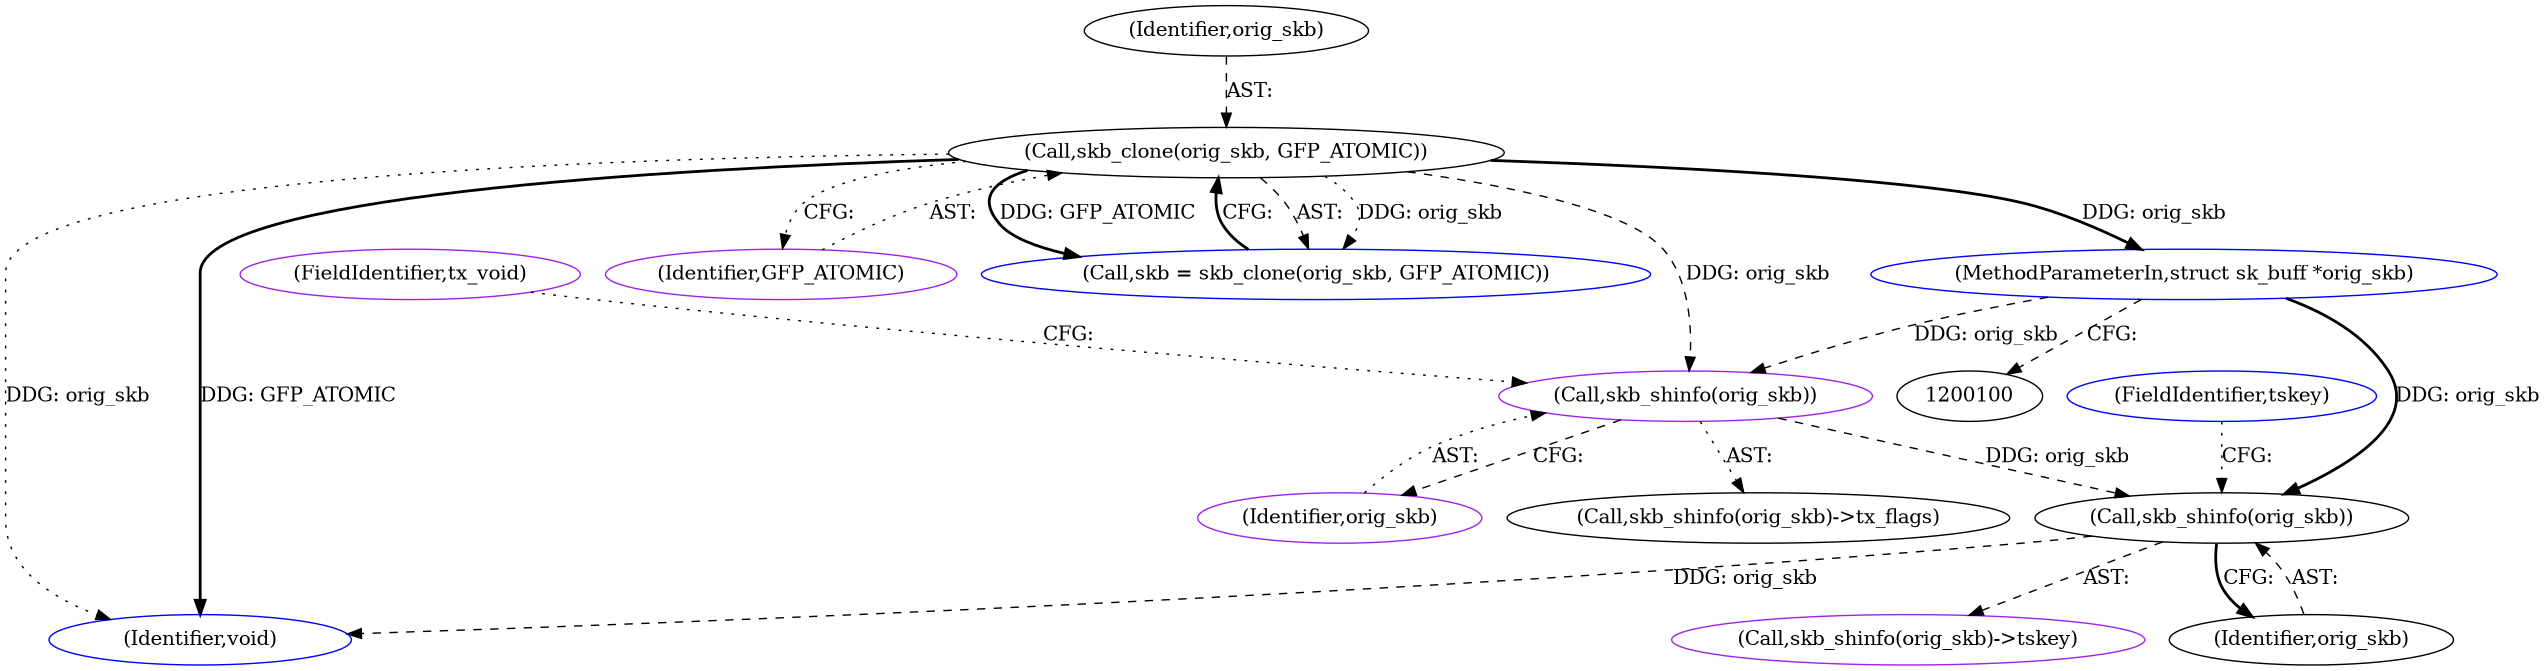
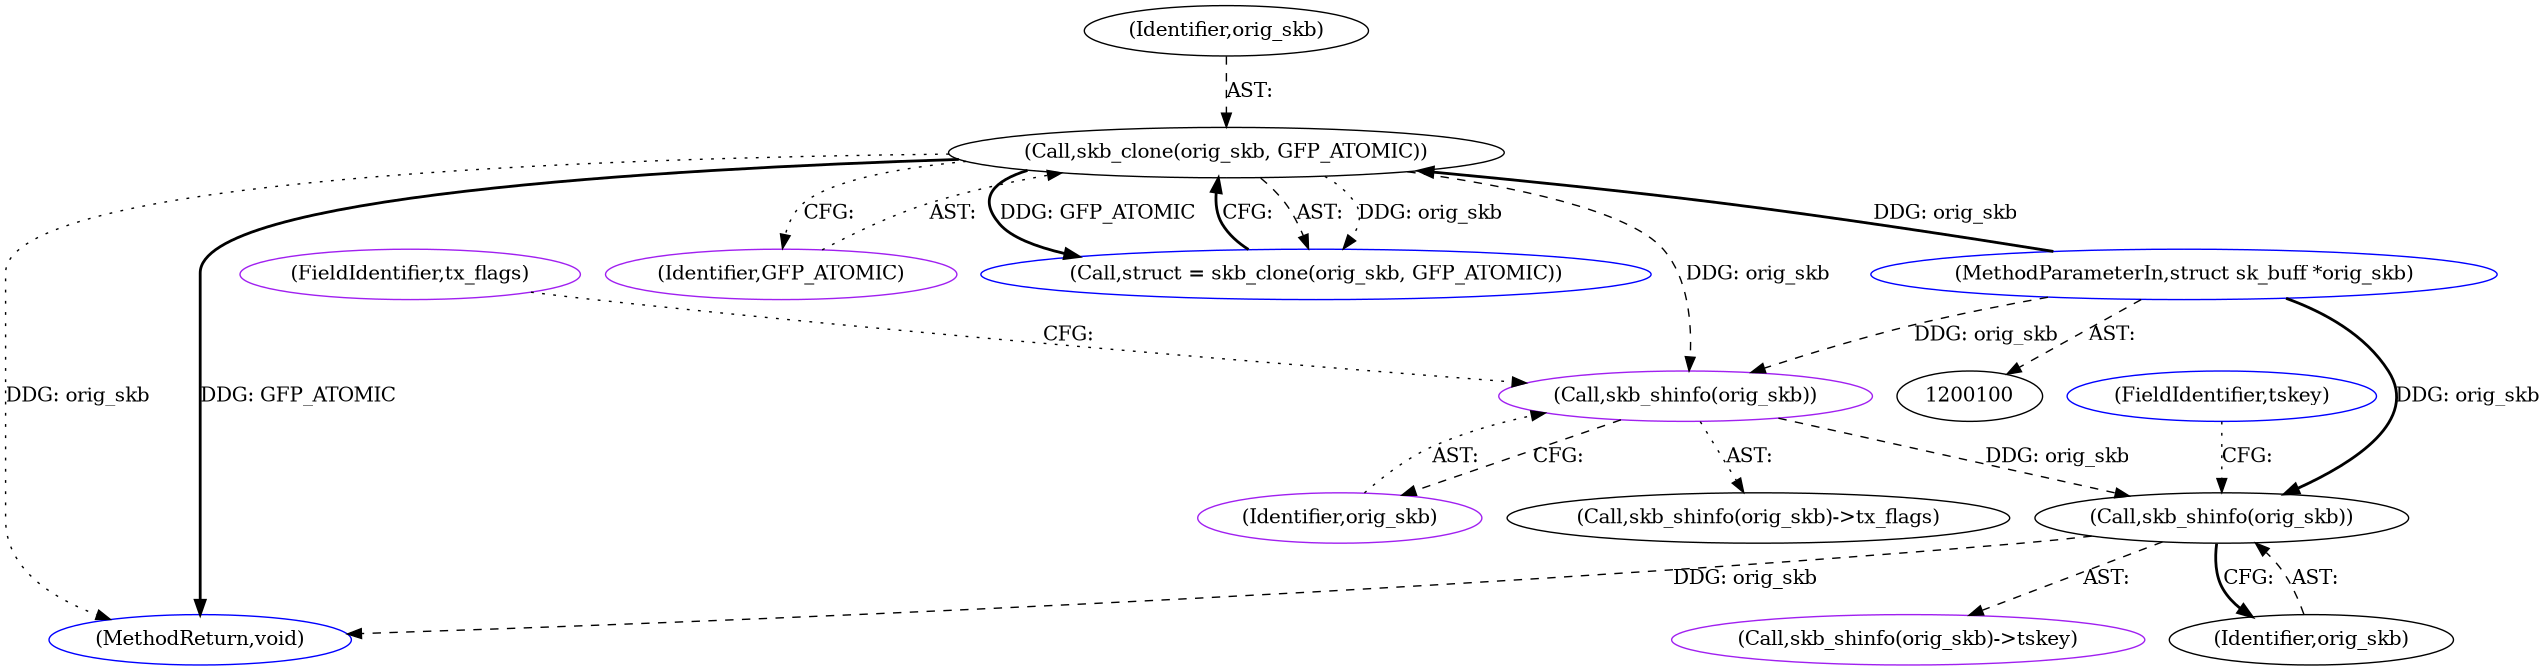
edge "(Call,skb_clone(orig_skb, GFP_ATOMIC))" -> "(MethodParameterIn,struct sk_buff *orig_skb)": reversed
node "(FieldIdentifier,tx_void)": label "(FieldIdentifier,tx_void)" -> "(FieldIdentifier,tx_flags)"
node "(Call,skb = skb_clone(orig_skb, GFP_ATOMIC))": label "(Call,skb = skb_clone(orig_skb, GFP_ATOMIC))" -> "(Call,struct = skb_clone(orig_skb, GFP_ATOMIC))"
edge "(MethodParameterIn,struct sk_buff *orig_skb)" -> "1200100": label "CFG: " -> "AST: "
node "(Identifier,void)": label "(Identifier,void)" -> "(MethodReturn,void)"
